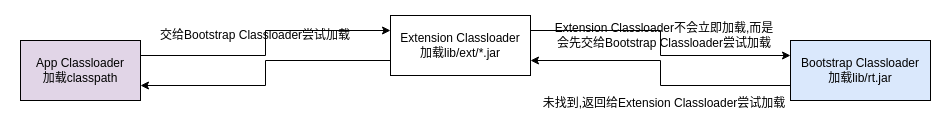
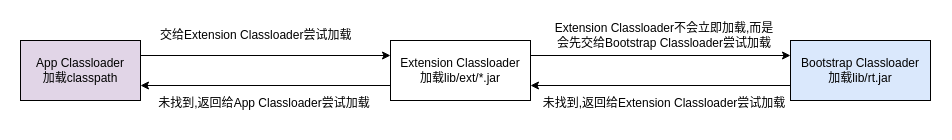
node "交给Bootstrap Classloader尝试加载": label "交给Bootstrap Classloader尝试加载" -> "交给Extension Classloader尝试加载"
node "Extension Classloader 加载lib/ext/*.jar": moved (461, 46) -> (461, 71)
node "未找到,返回给App Classloader尝试加载": added
